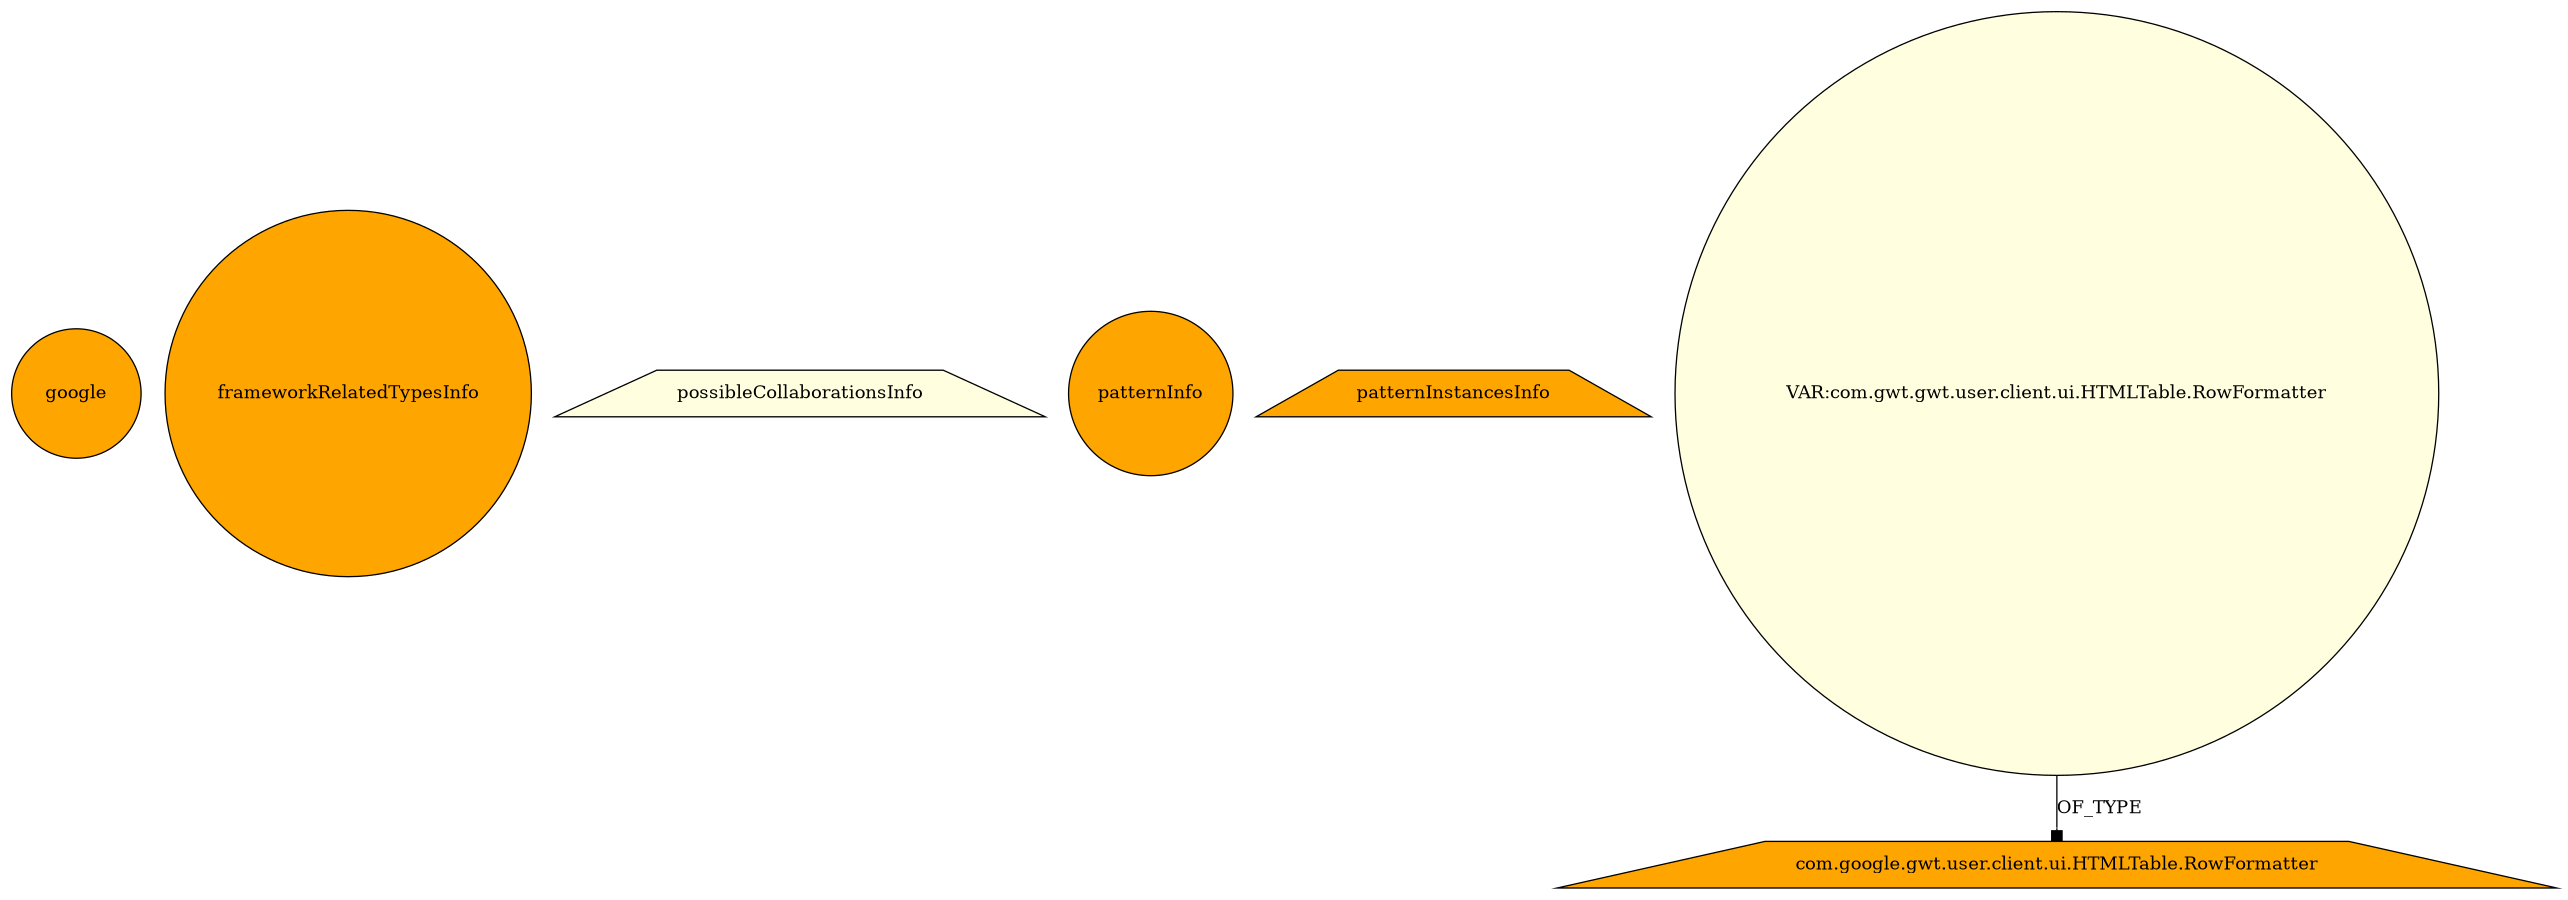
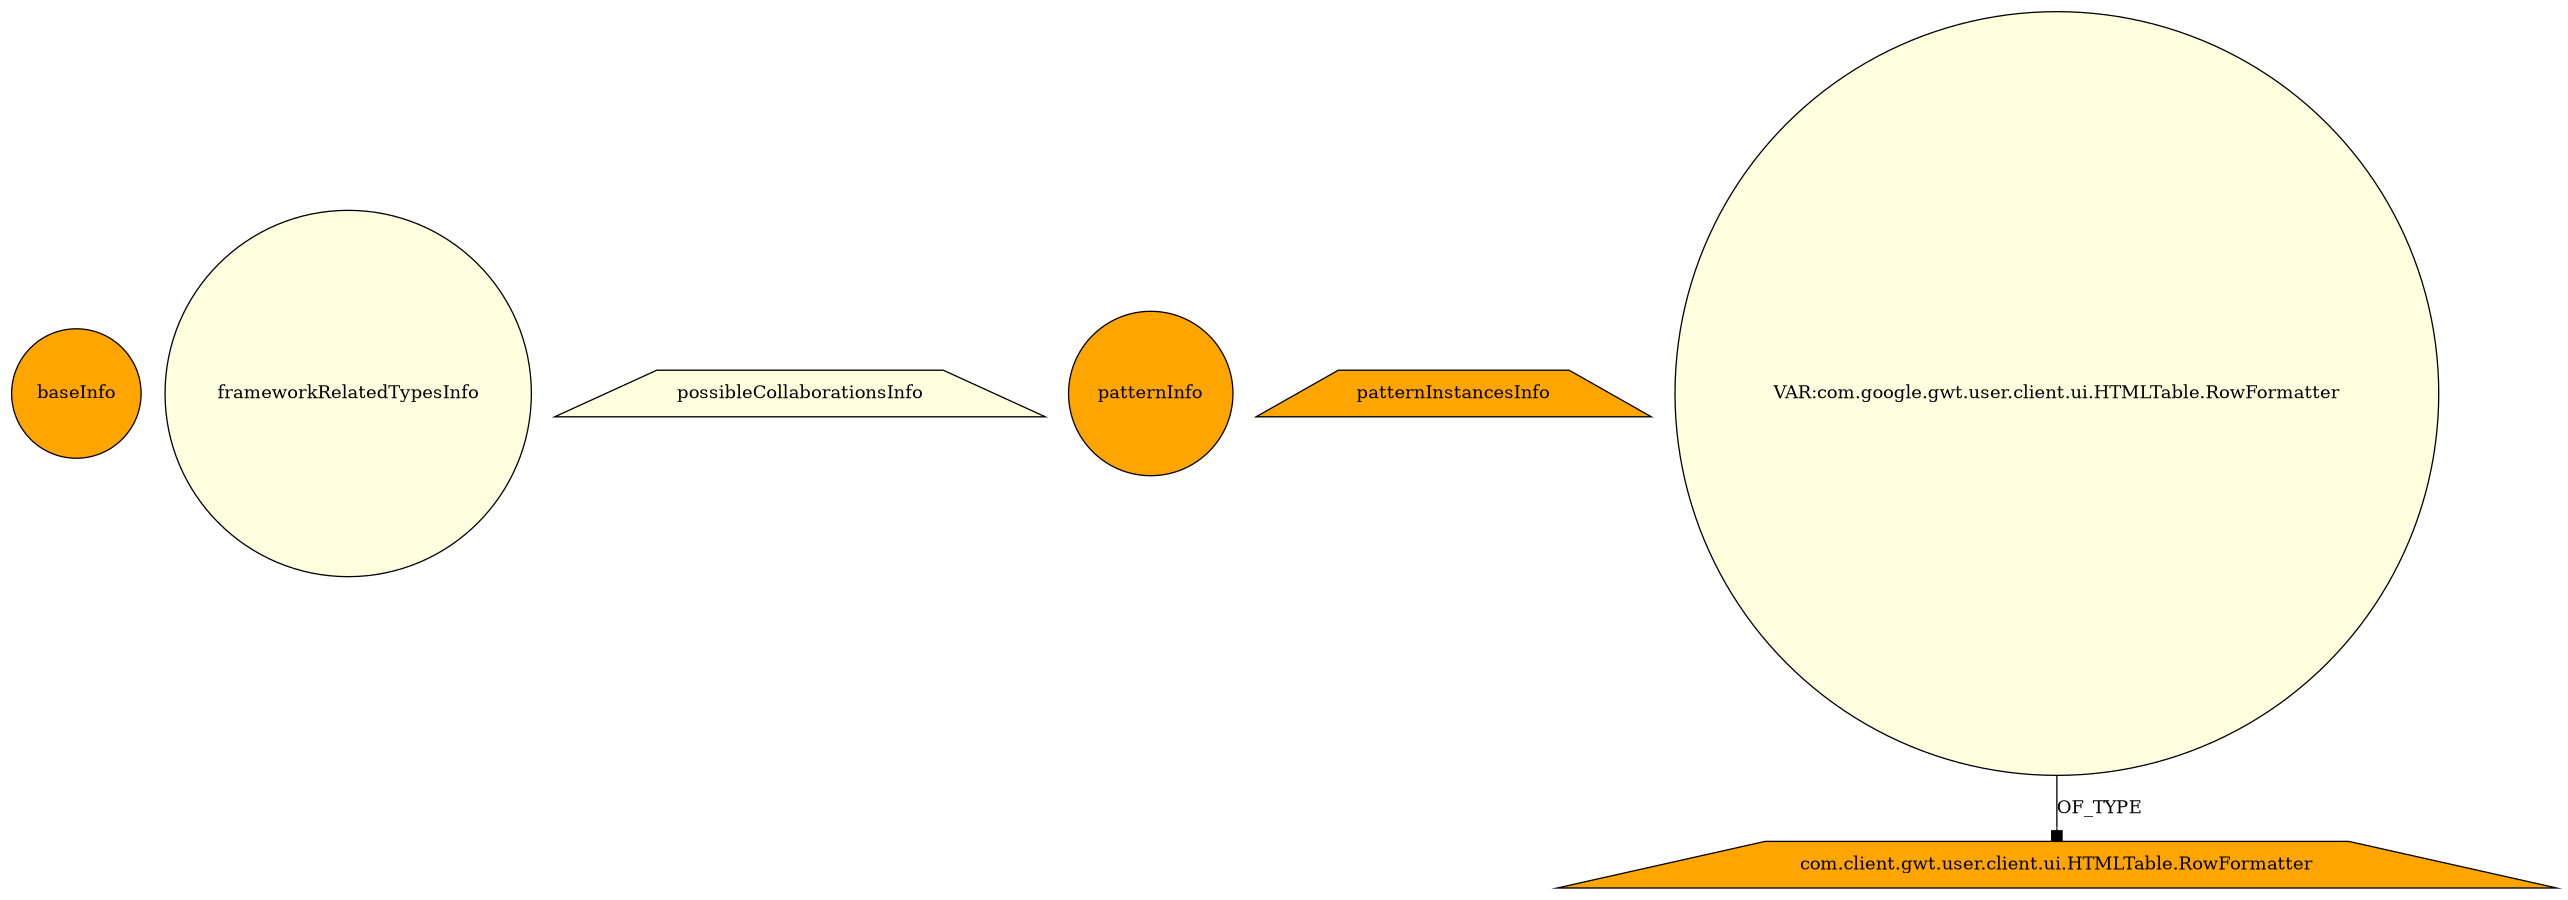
node "google": label "google" -> "baseInfo"
node "frameworkRelatedTypesInfo": fillcolor orange -> lightyellow
node "VAR:com.gwt.gwt.user.client.ui.HTMLTable.RowFormatter": label "VAR:com.gwt.gwt.user.client.ui.HTMLTable.RowFormatter" -> "VAR:com.google.gwt.user.client.ui.HTMLTable.RowFormatter"
node "com.google.gwt.user.client.ui.HTMLTable.RowFormatter": label "com.google.gwt.user.client.ui.HTMLTable.RowFormatter" -> "com.client.gwt.user.client.ui.HTMLTable.RowFormatter"
